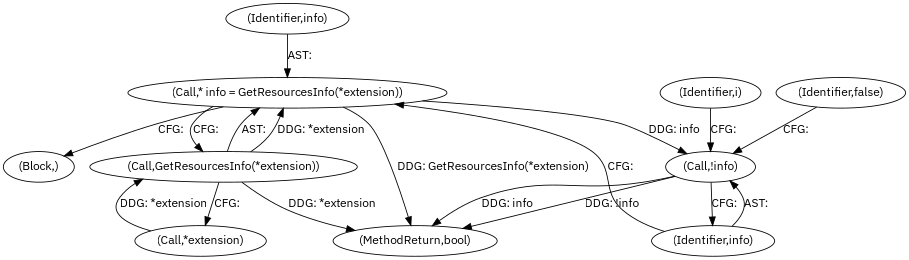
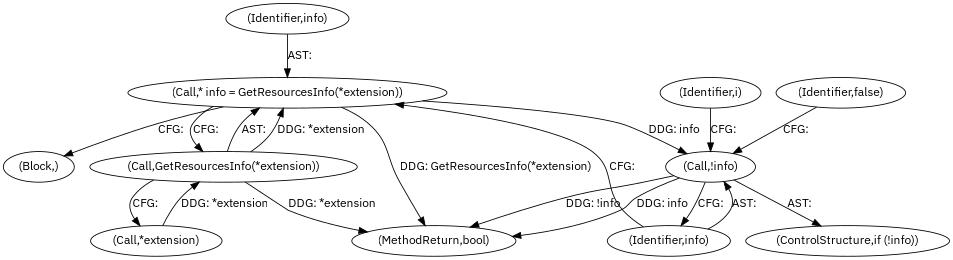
node "(ControlStructure,if (!info))": added
